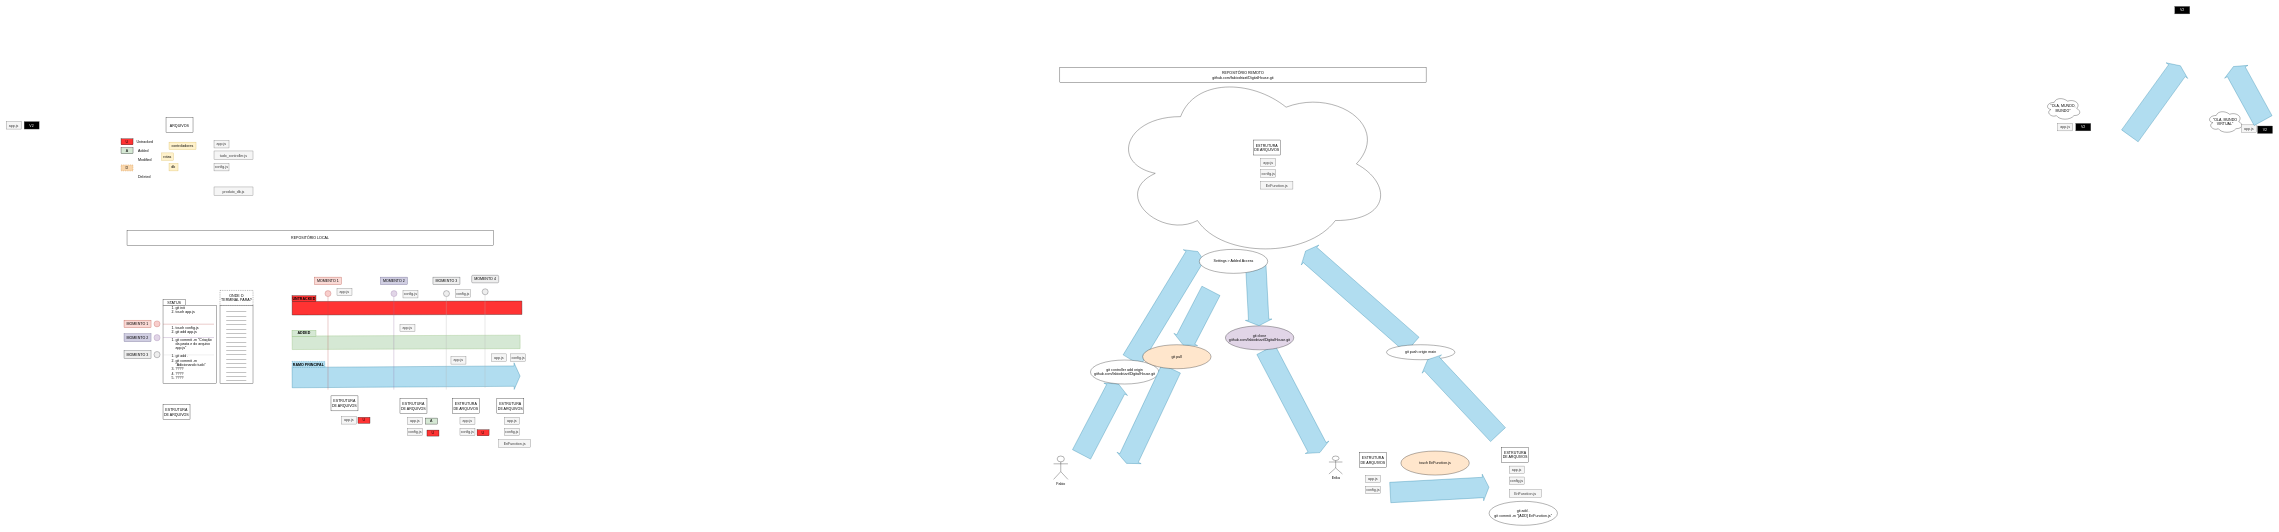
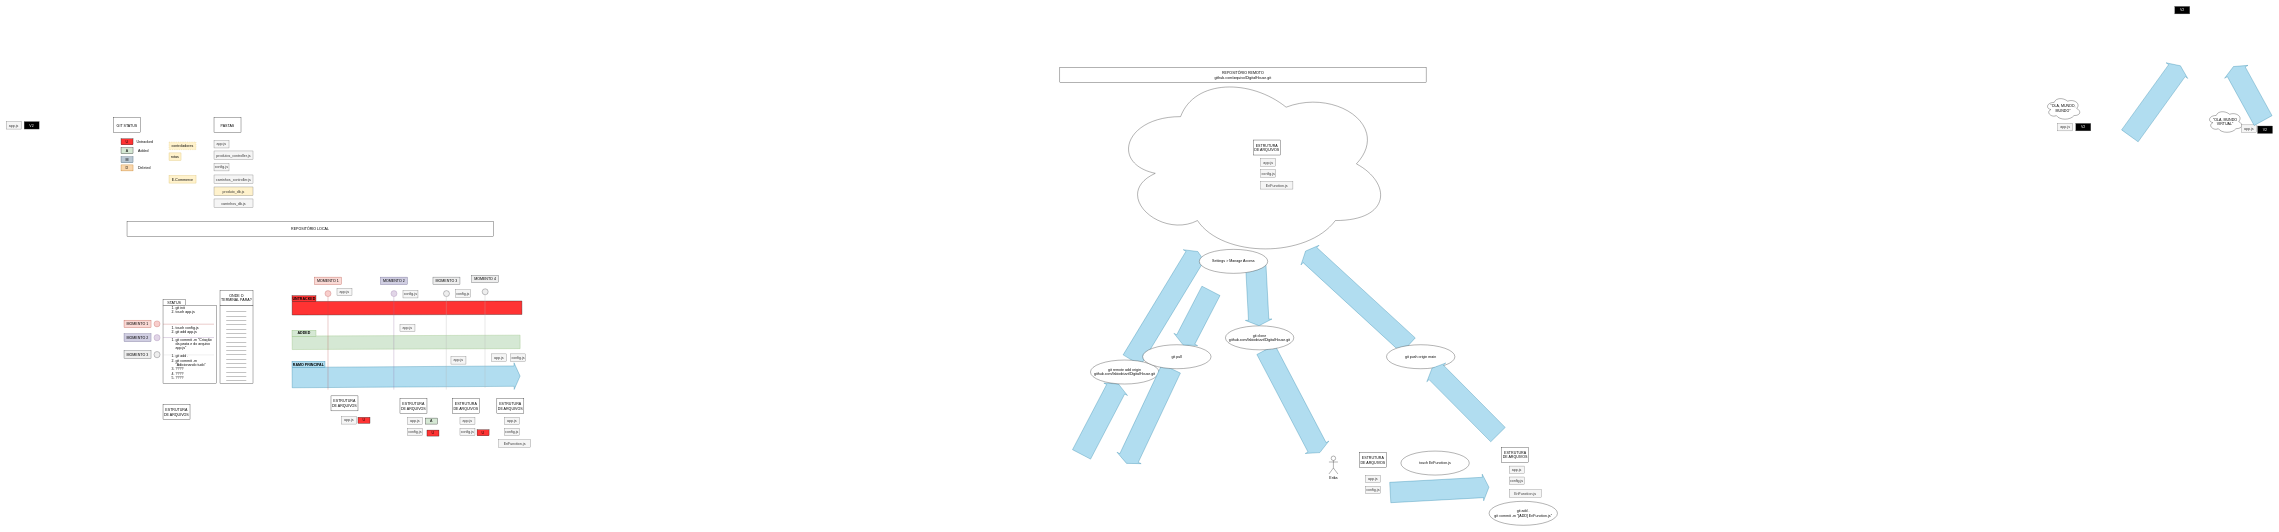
node "REPOSITÓRIO REMOTO github.com/fabiodrizzt/DigitalHouse.git": label "REPOSITÓRIO REMOTO github.com/fabiodrizzt/DigitalHouse.git" -> "REPOSITÓRIO REMOTO github.com/arquivo/DigitalHouse.git"
node "GIT STATUS": added
node "ARQUIVOS": removed
node "PASTAS": added
node "controladores": style solid -> dashed
node "tudo_controller.js": label "tudo_controller.js" -> "produtos_controller.js"
node "rotas": moved (168, 156) -> (175, 156)
node "M": added
node "Modified": removed
node "db": removed
node "D": style dashed -> solid
node "Deleted": moved (147, 176) -> (147, 167)
node "E-Commerce": added
node "carrinhos_controller.js": added
node "produto_db.js": fillcolor #f5f5f5 -> #fff2cc
node "carrinhos_db.js": added
node "REPOSITÓRIO LOCAL": moved (310, 238) -> (310, 229)
node "Settings > Added Access": label "Settings > Added Access" -> "Settings > Manage Access"
node "MOMENTO 4": shape rounded rectangle -> rectangle
node "ONDE O TERMINAL PARA?": style dashed -> solid
node "git clone github.com/fabiodrizzt/DigitalHouse.git": fillcolor #e1d5e7 -> #ffffff
node "git push origin main": size 68x15 -> 68x24
node "git pull": fillcolor #ffe6cc -> #ffffff
node "RAMO PRINCIPAL": style dashed -> solid
node "git controller add origin github.com/fabiodrizzt/DigitalHouse.git": label "git controller add origin github.com/fabiodrizzt/DigitalHouse.git" -> "git remote add origin github.com/fabiodrizzt/DigitalHouse.git"
node "touch EriFunction.js": fillcolor #ffe6cc -> #ffffff
node "Erika": size 14x18 -> 9x18
node "Fabio": removed
